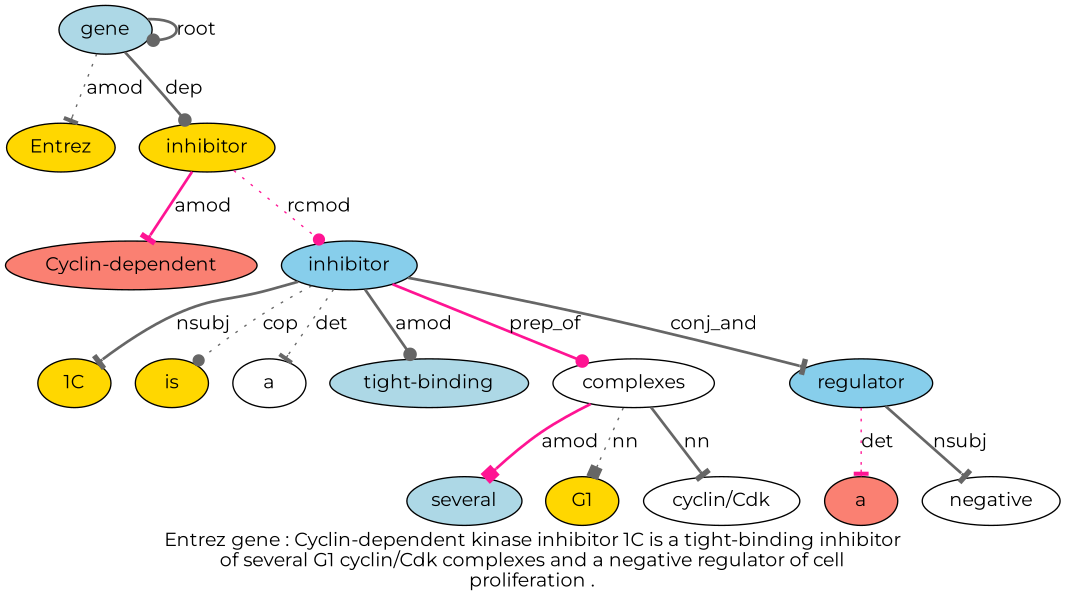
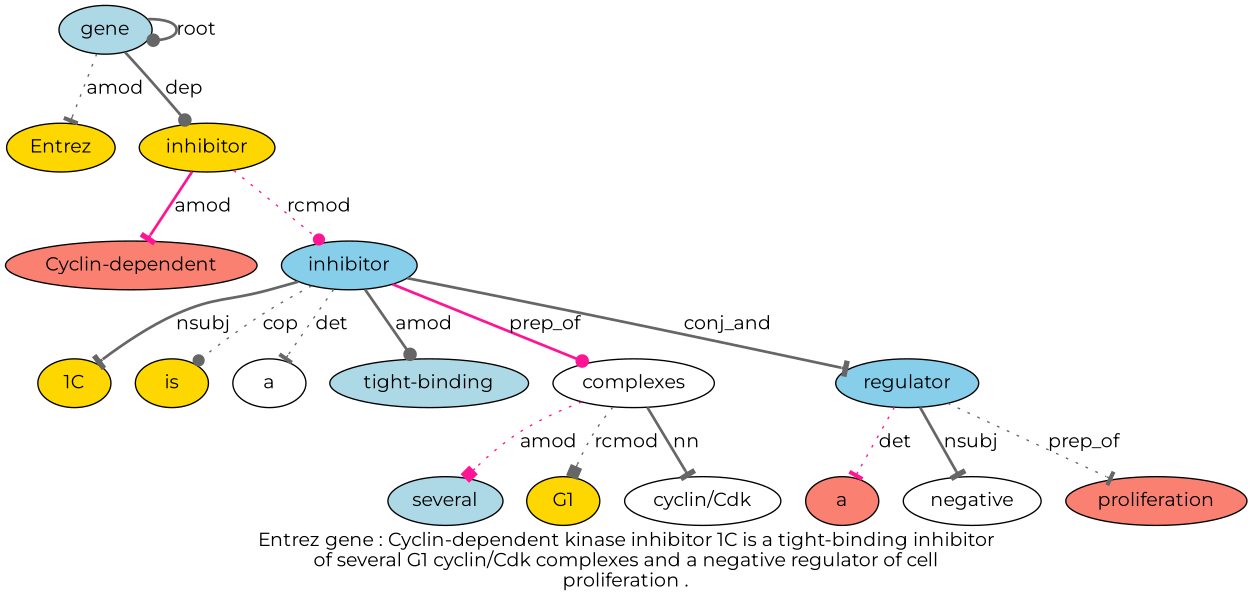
edge "complexes" -> "several": style bold -> dotted
edge "complexes" -> "G1": label "nn" -> "rcmod"
node "proliferation": added
